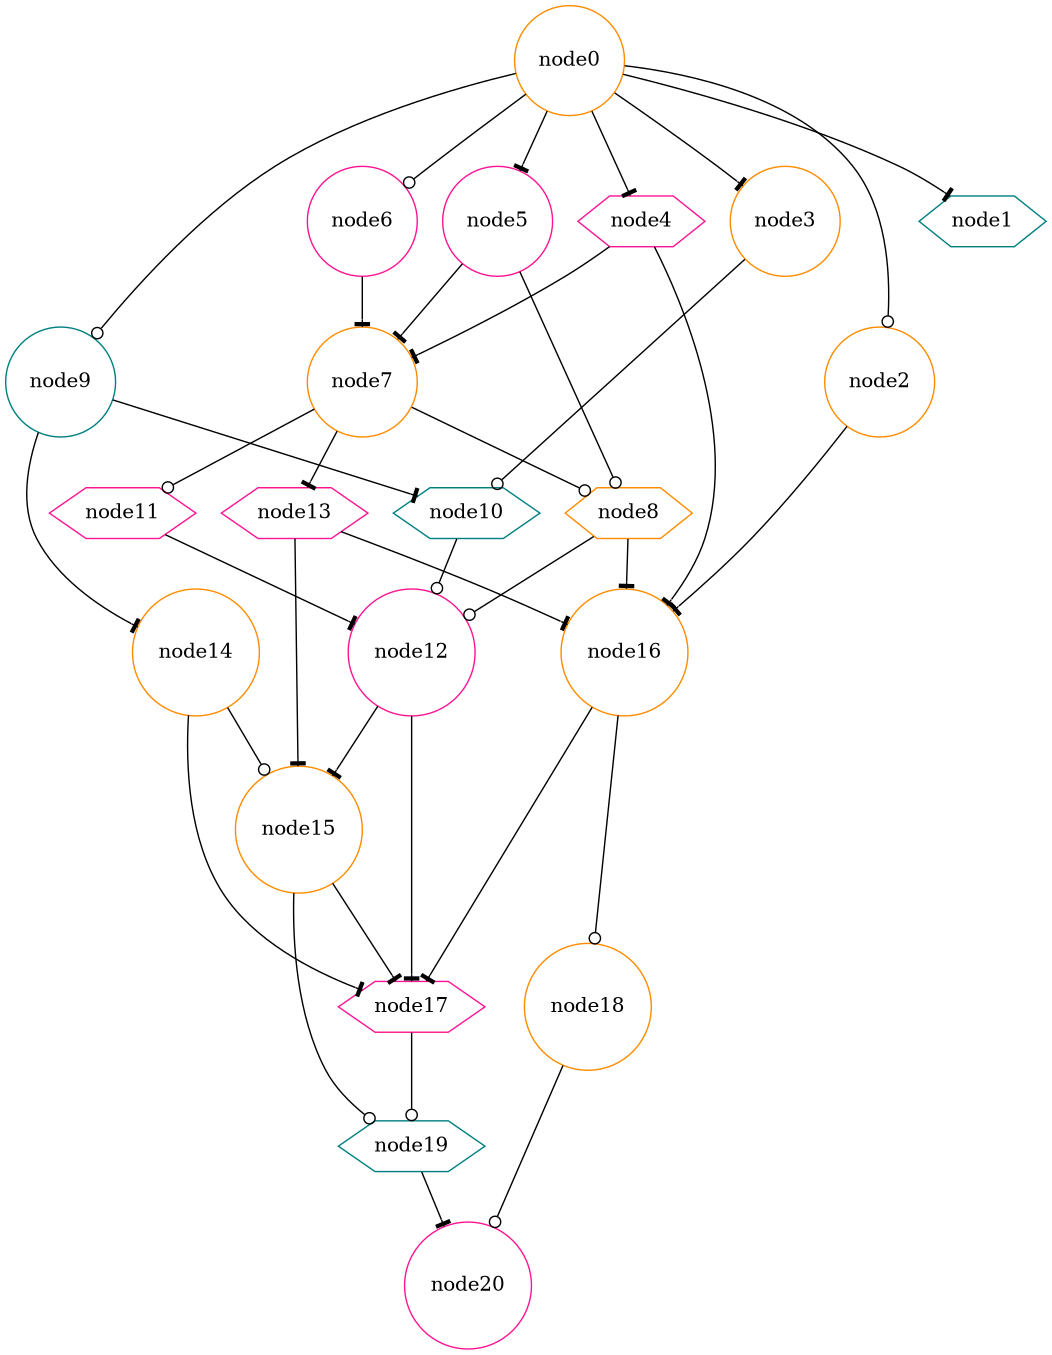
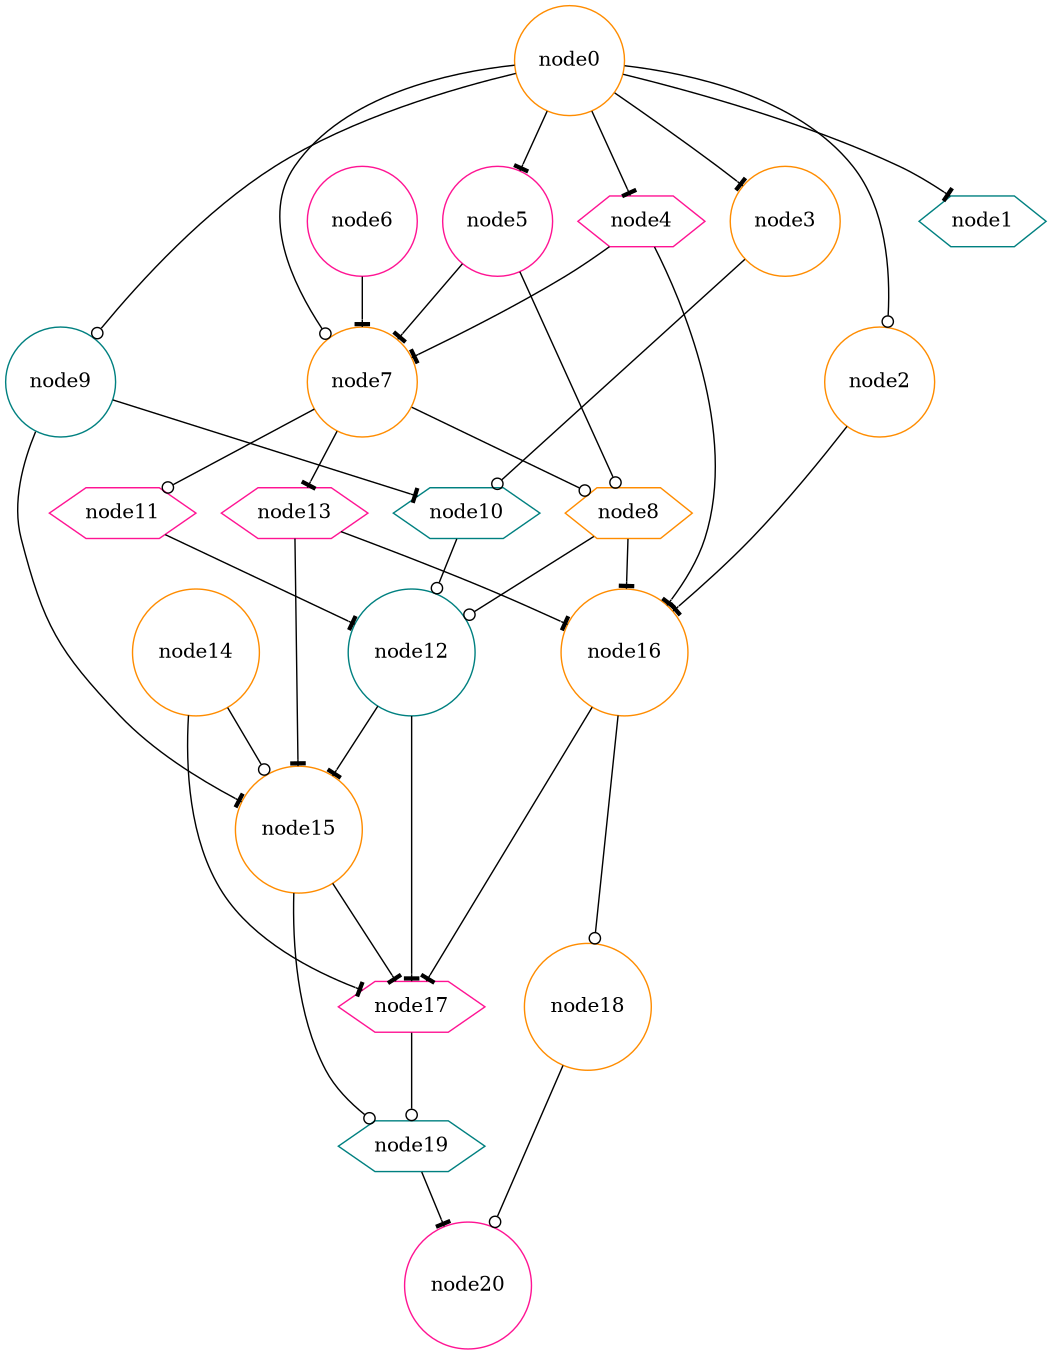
edge "node0" -> "node6": now "node0" -> "node7"
edge "node9" -> "node14": now "node9" -> "node15"
node "node12": color deeppink -> teal
